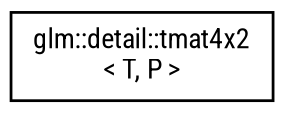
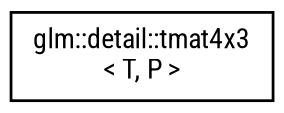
node "glm::detail::tmat4x2 < T, P >": label "glm::detail::tmat4x2 < T, P >" -> "glm::detail::tmat4x3 < T, P >"
